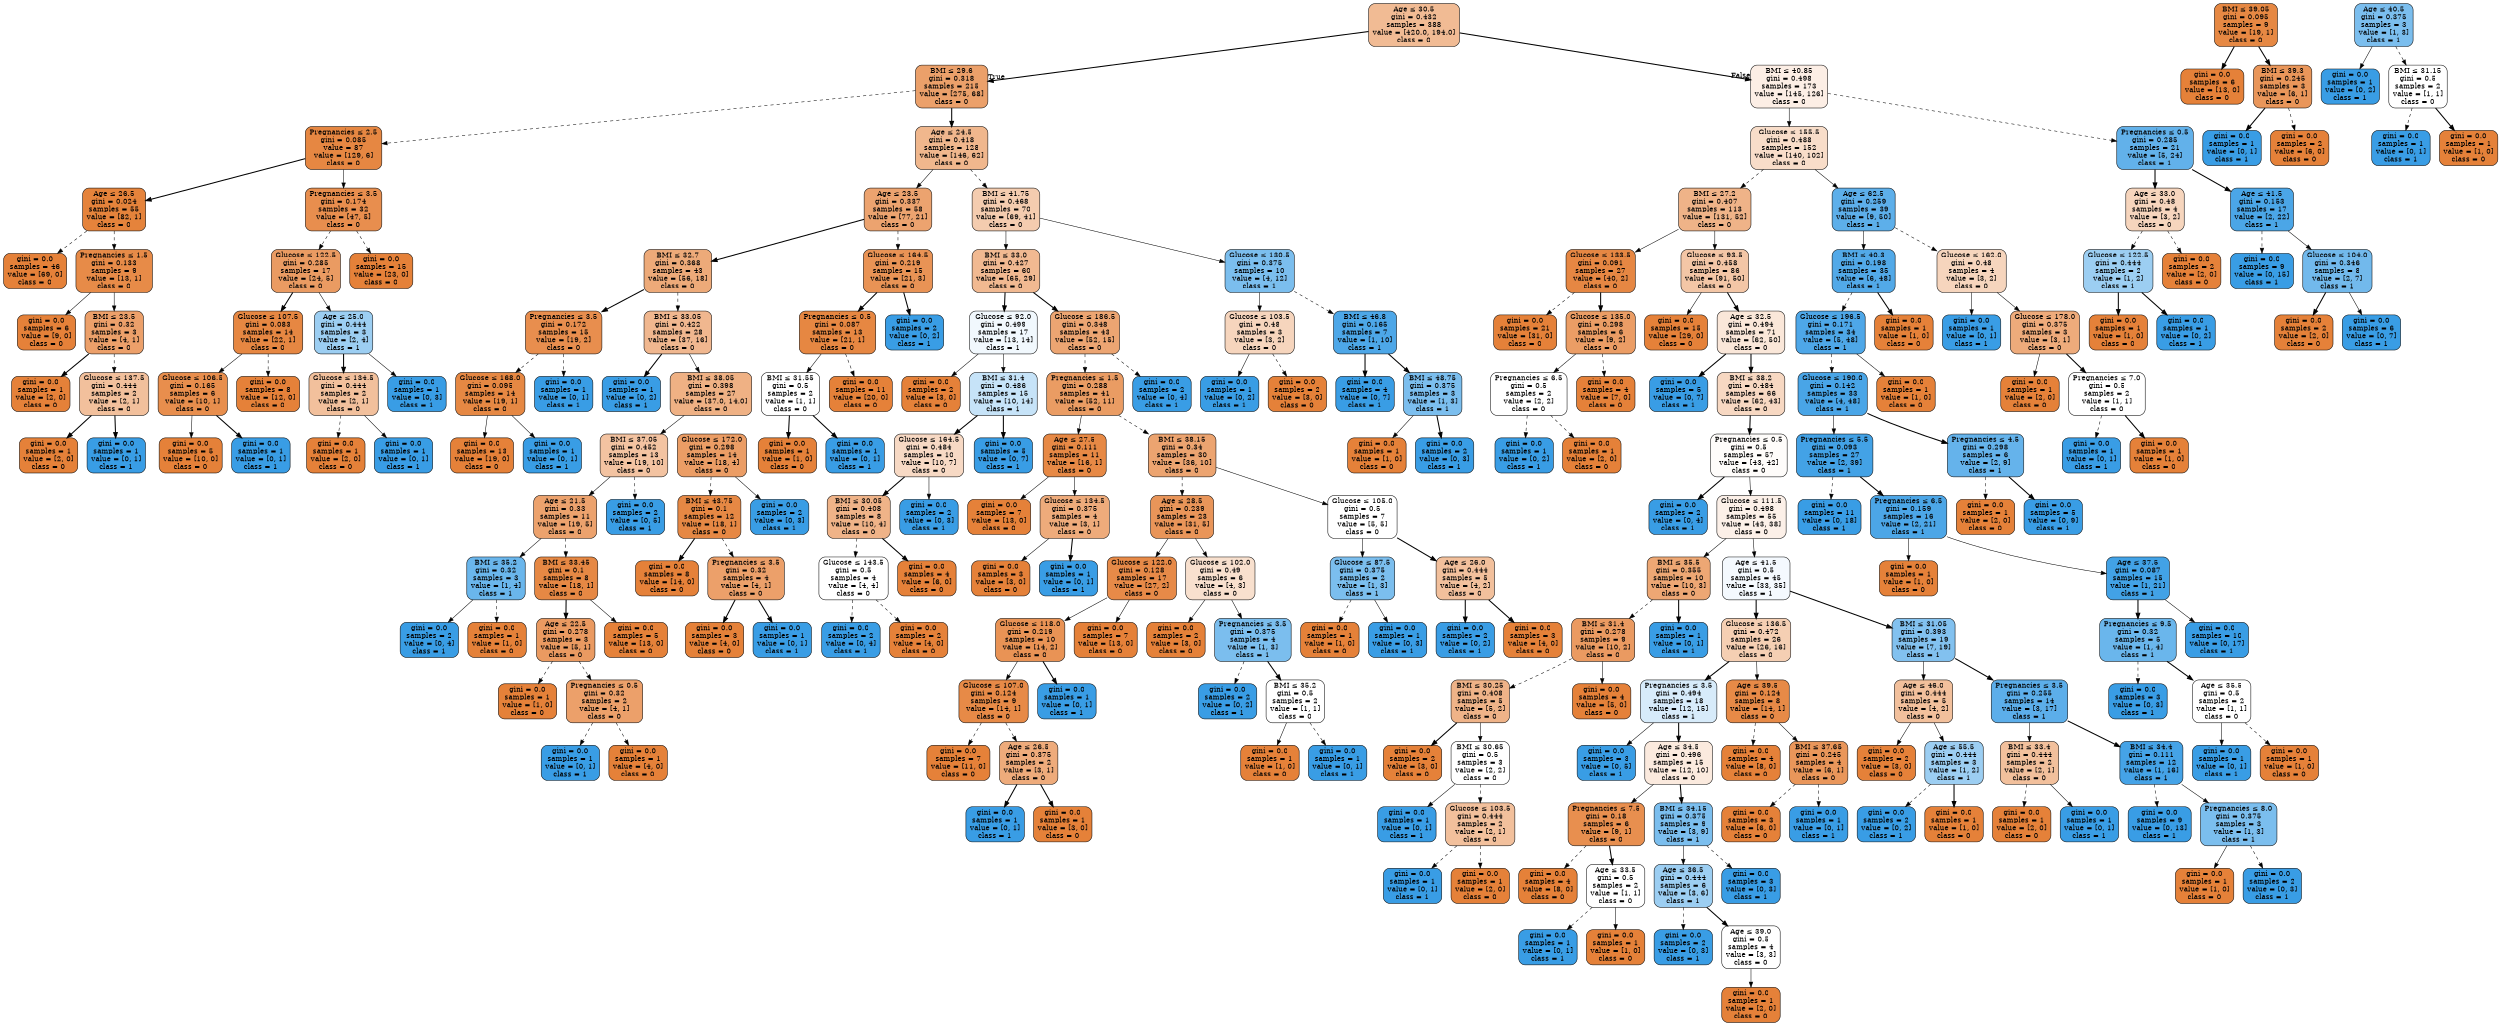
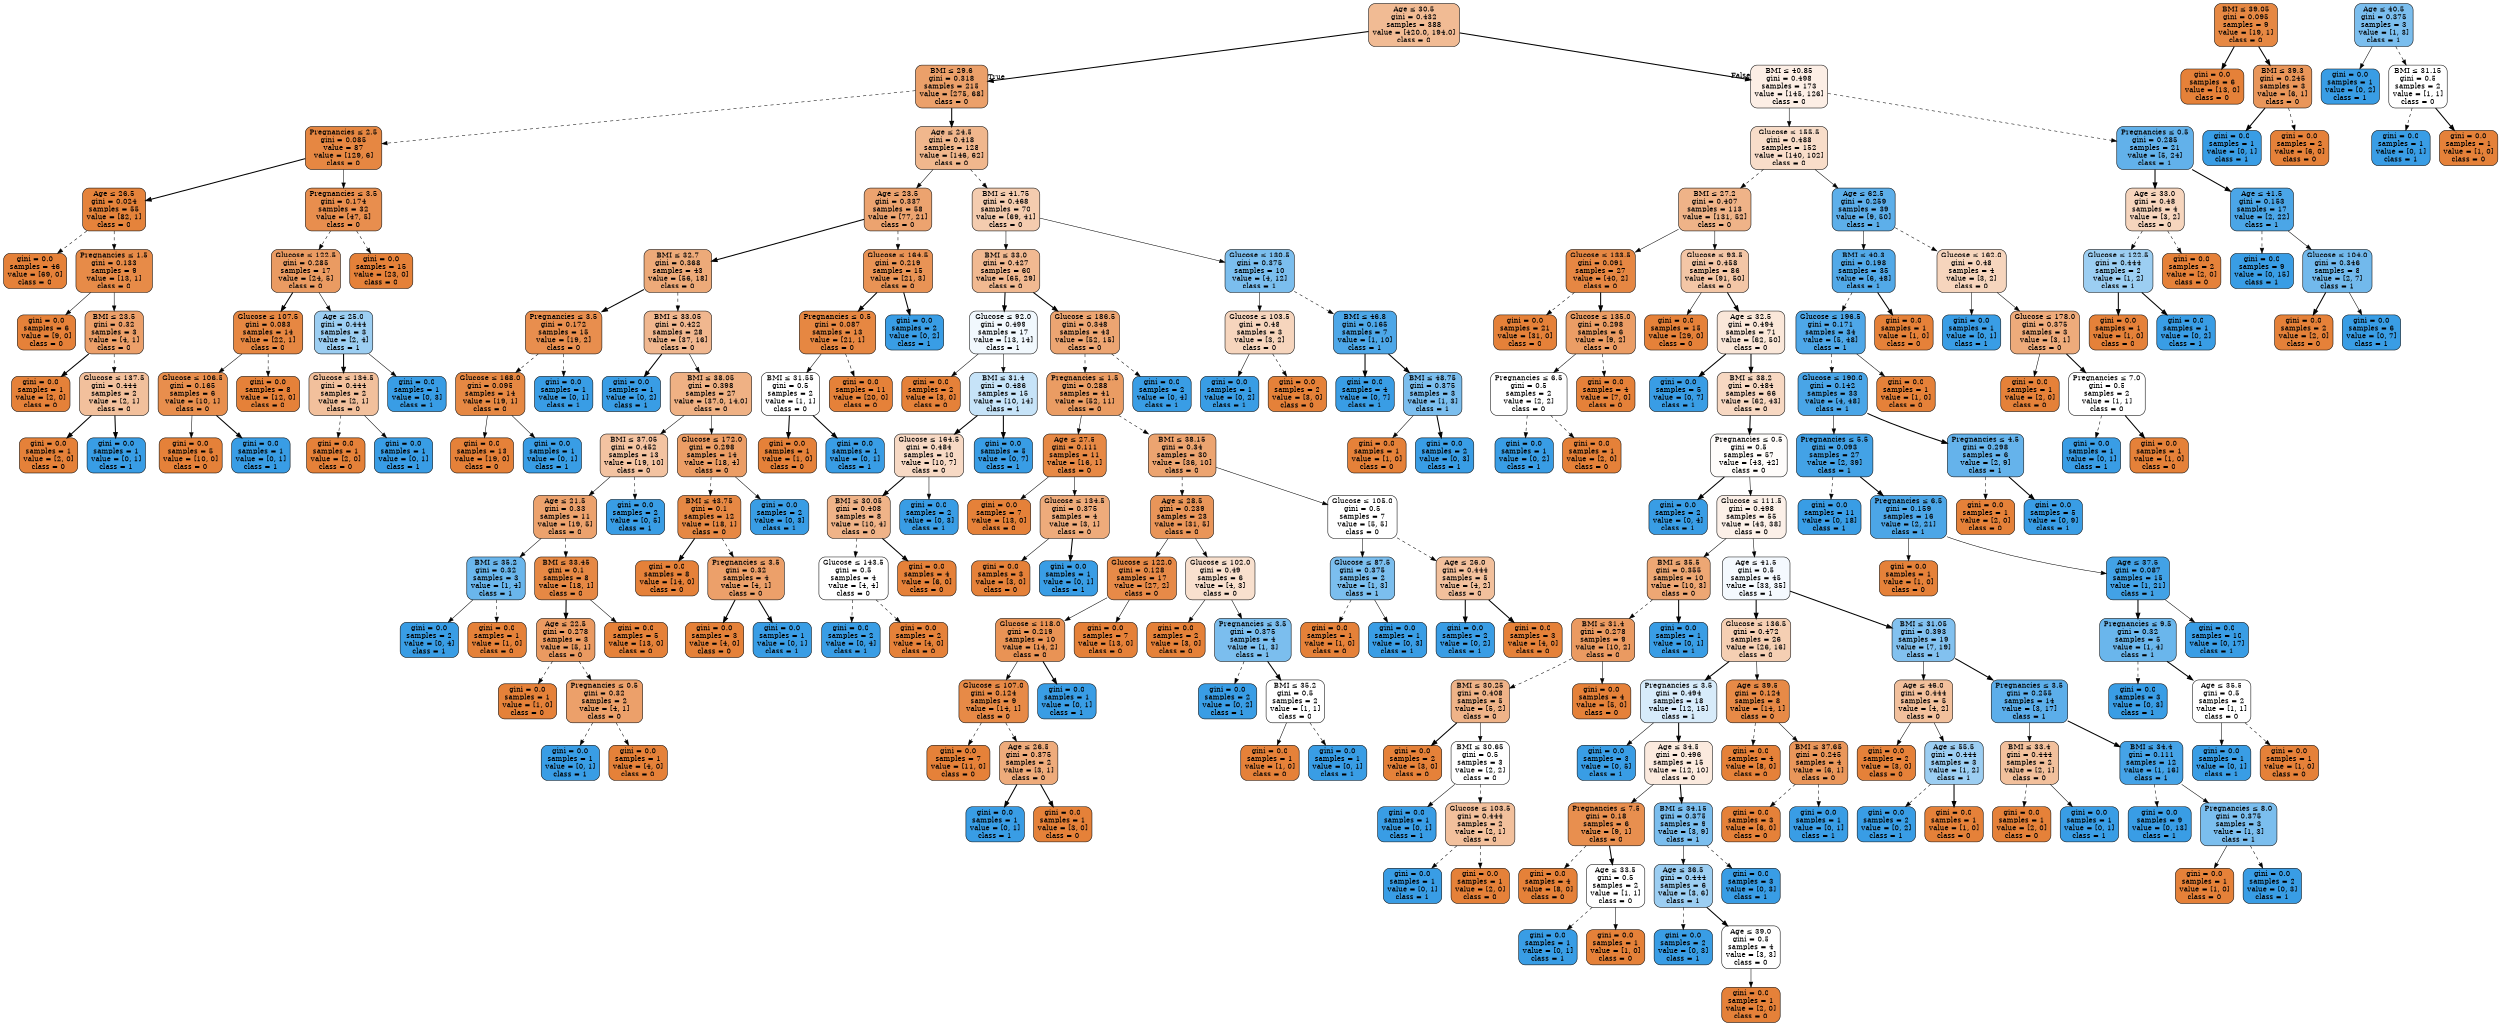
edge "BMI ≤ 38.05" -> "Glucose ≤ 172.0": added
edge "Glucose ≤ 105.0" -> "Age ≤ 26.0": style bold -> dashed
